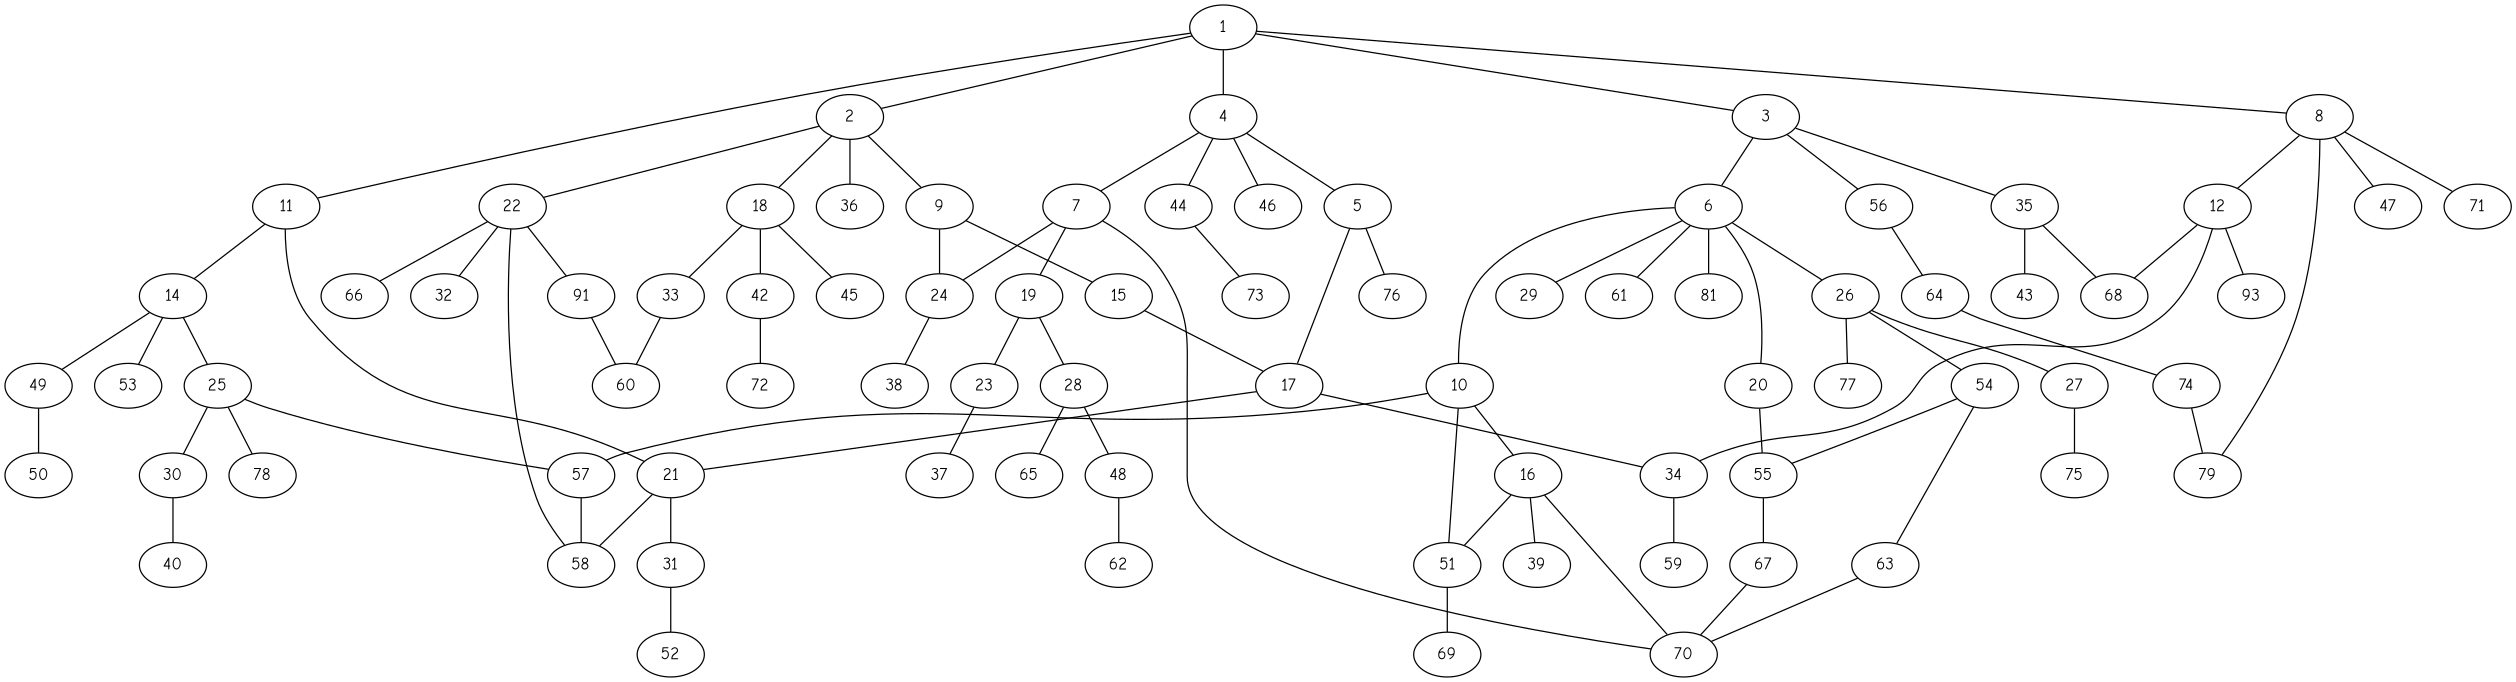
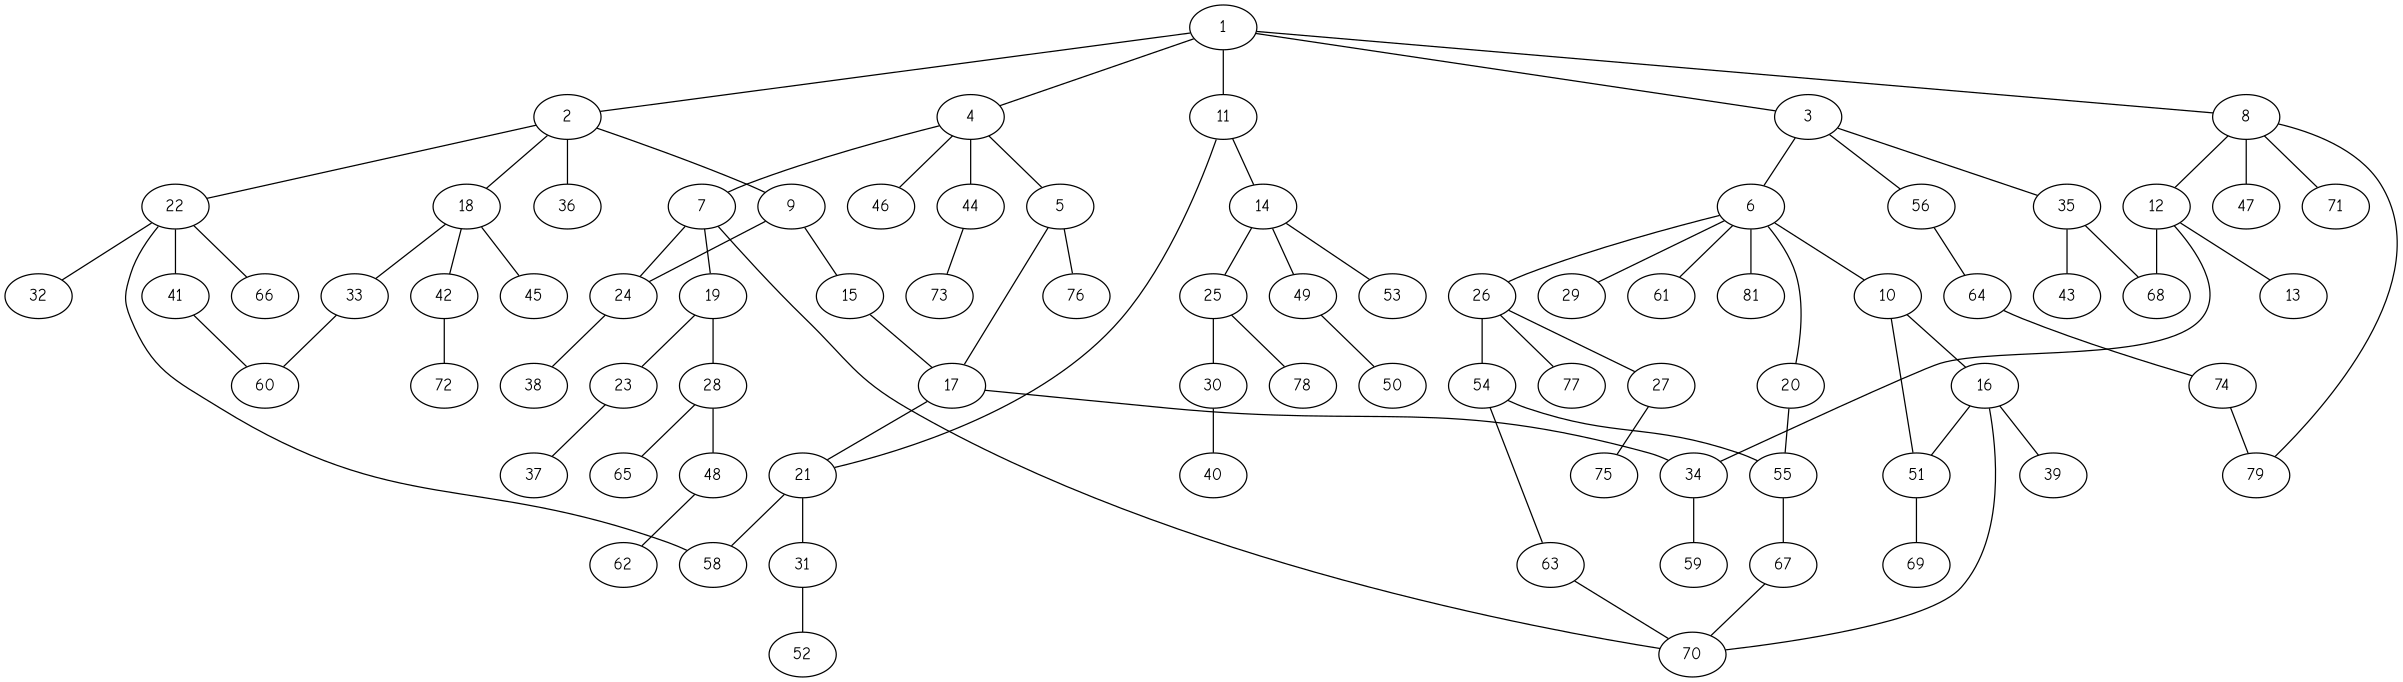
node "91": label "91" -> "41"
node "93": label "93" -> "13"
node "57": removed
